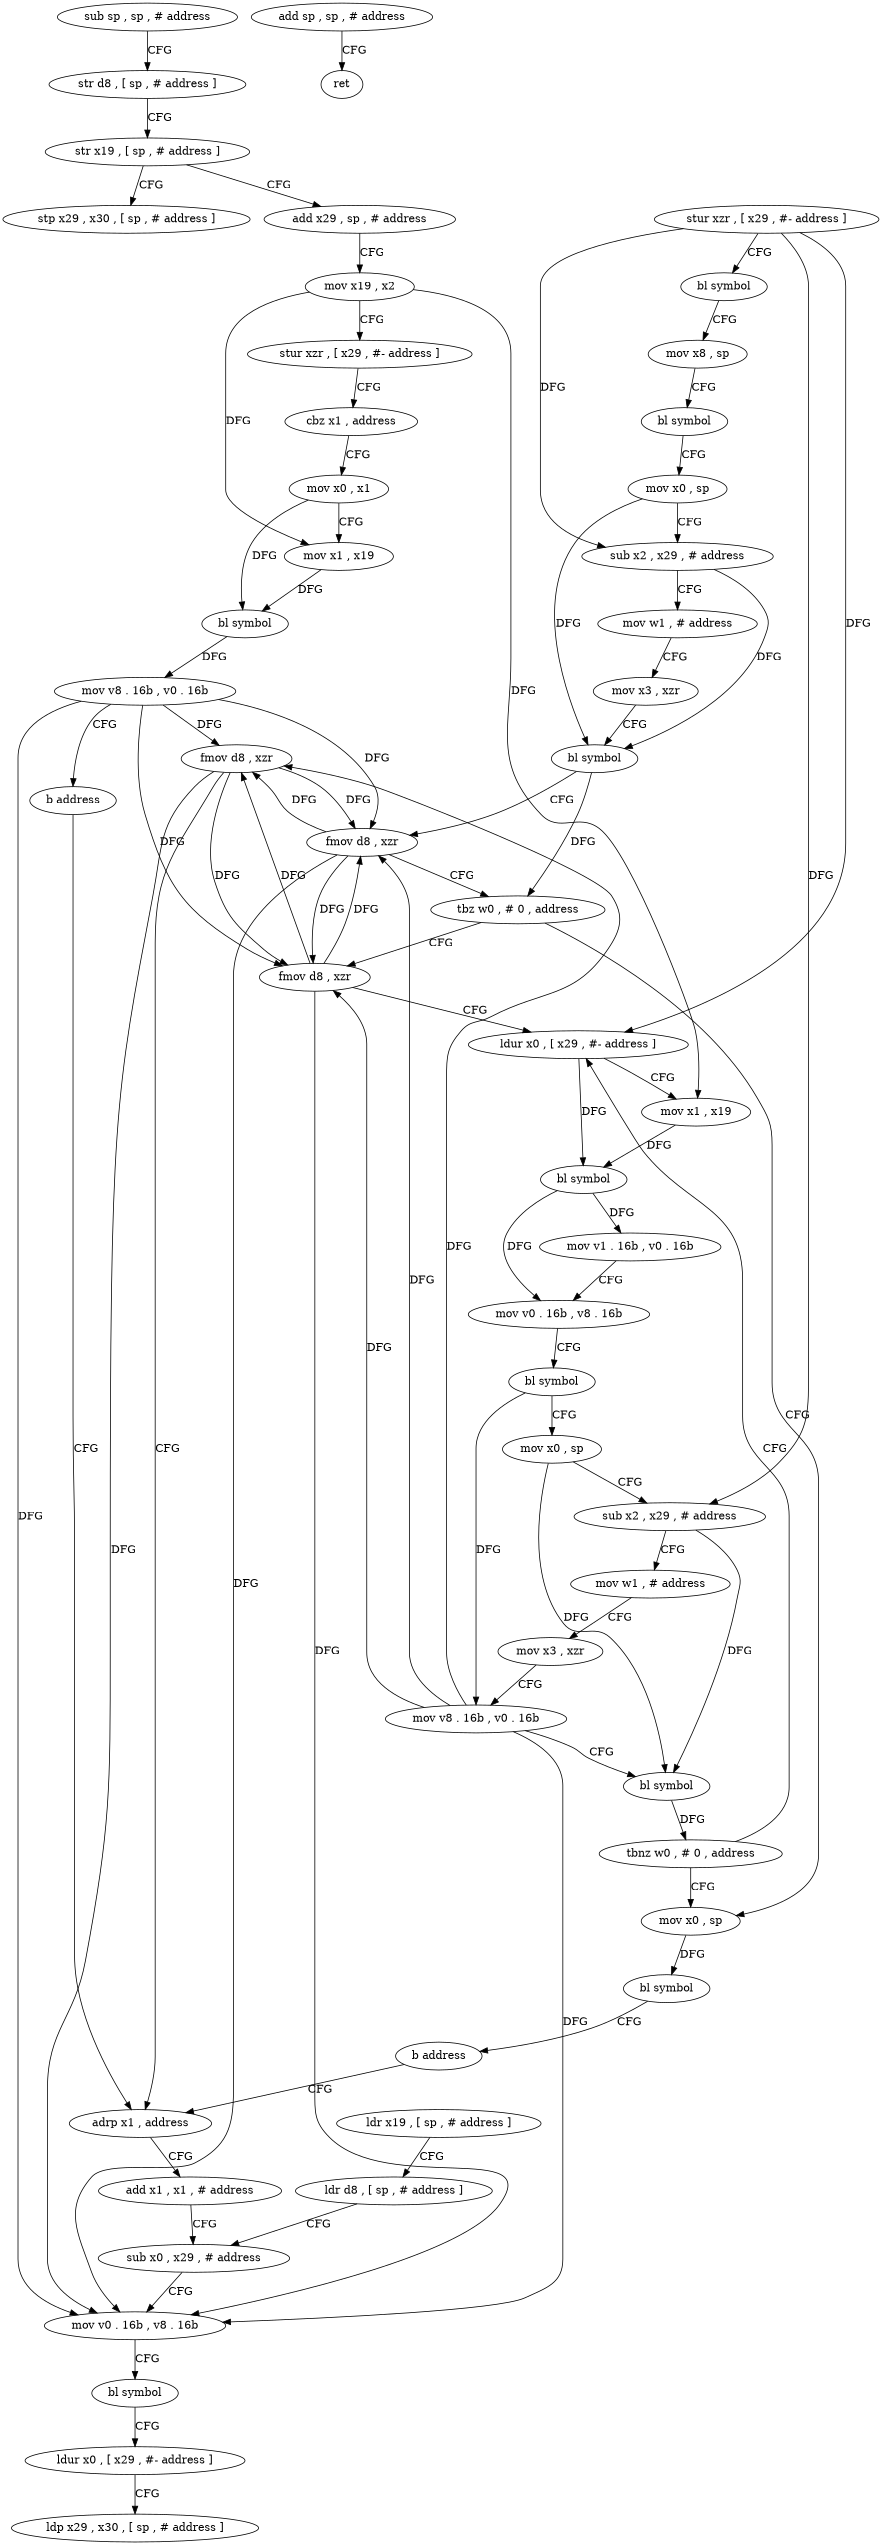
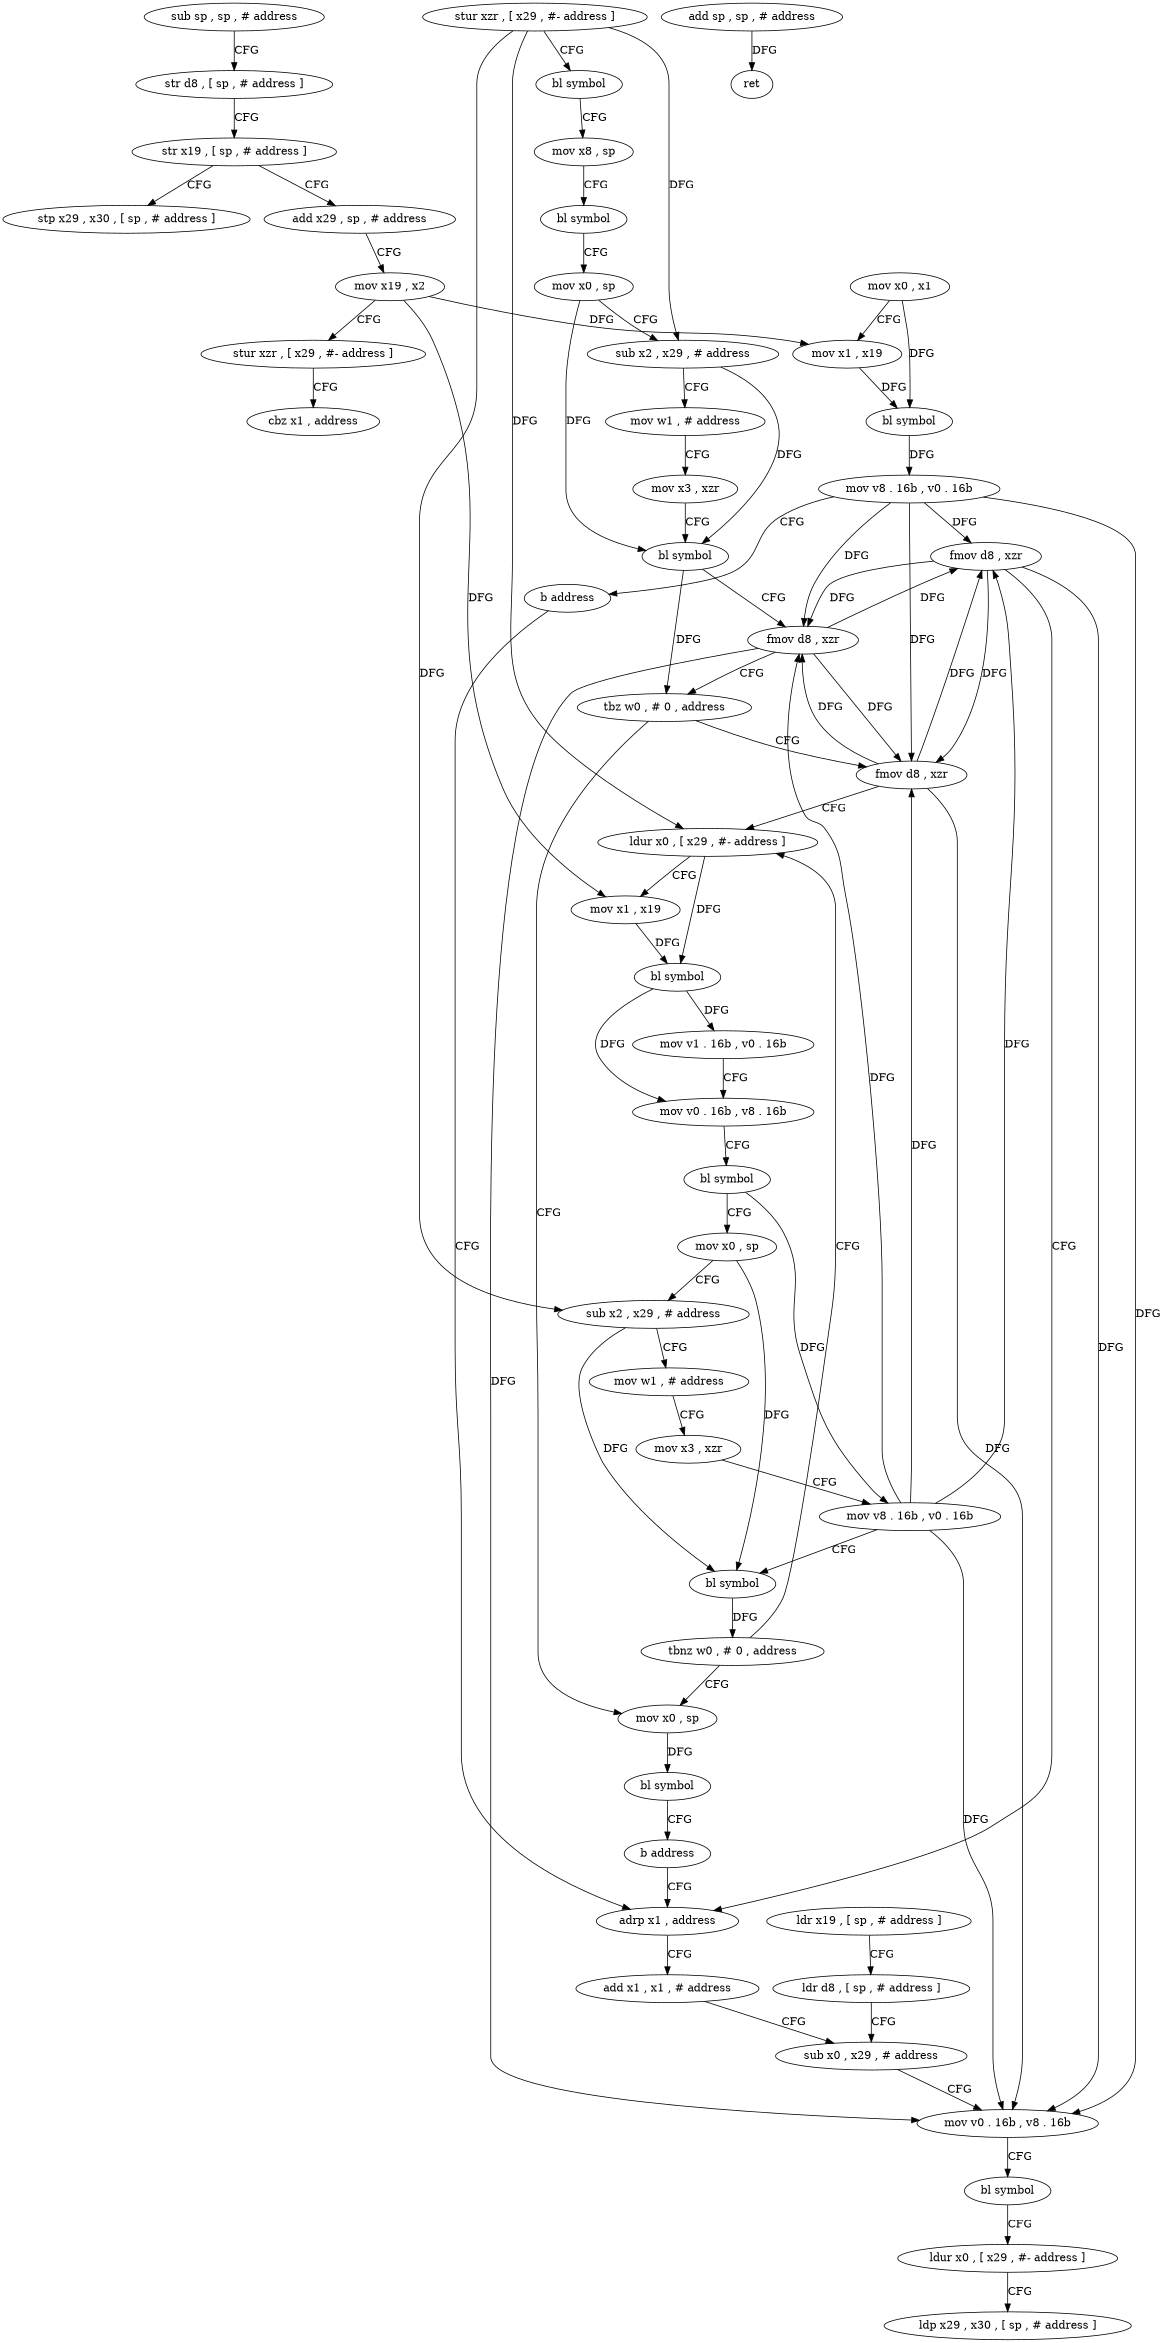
edge "add sp , sp , # address" -> "ret": label "CFG" -> "DFG"
edge "cbz x1 , address" -> "mov x0 , x1": removed, label "CFG"
